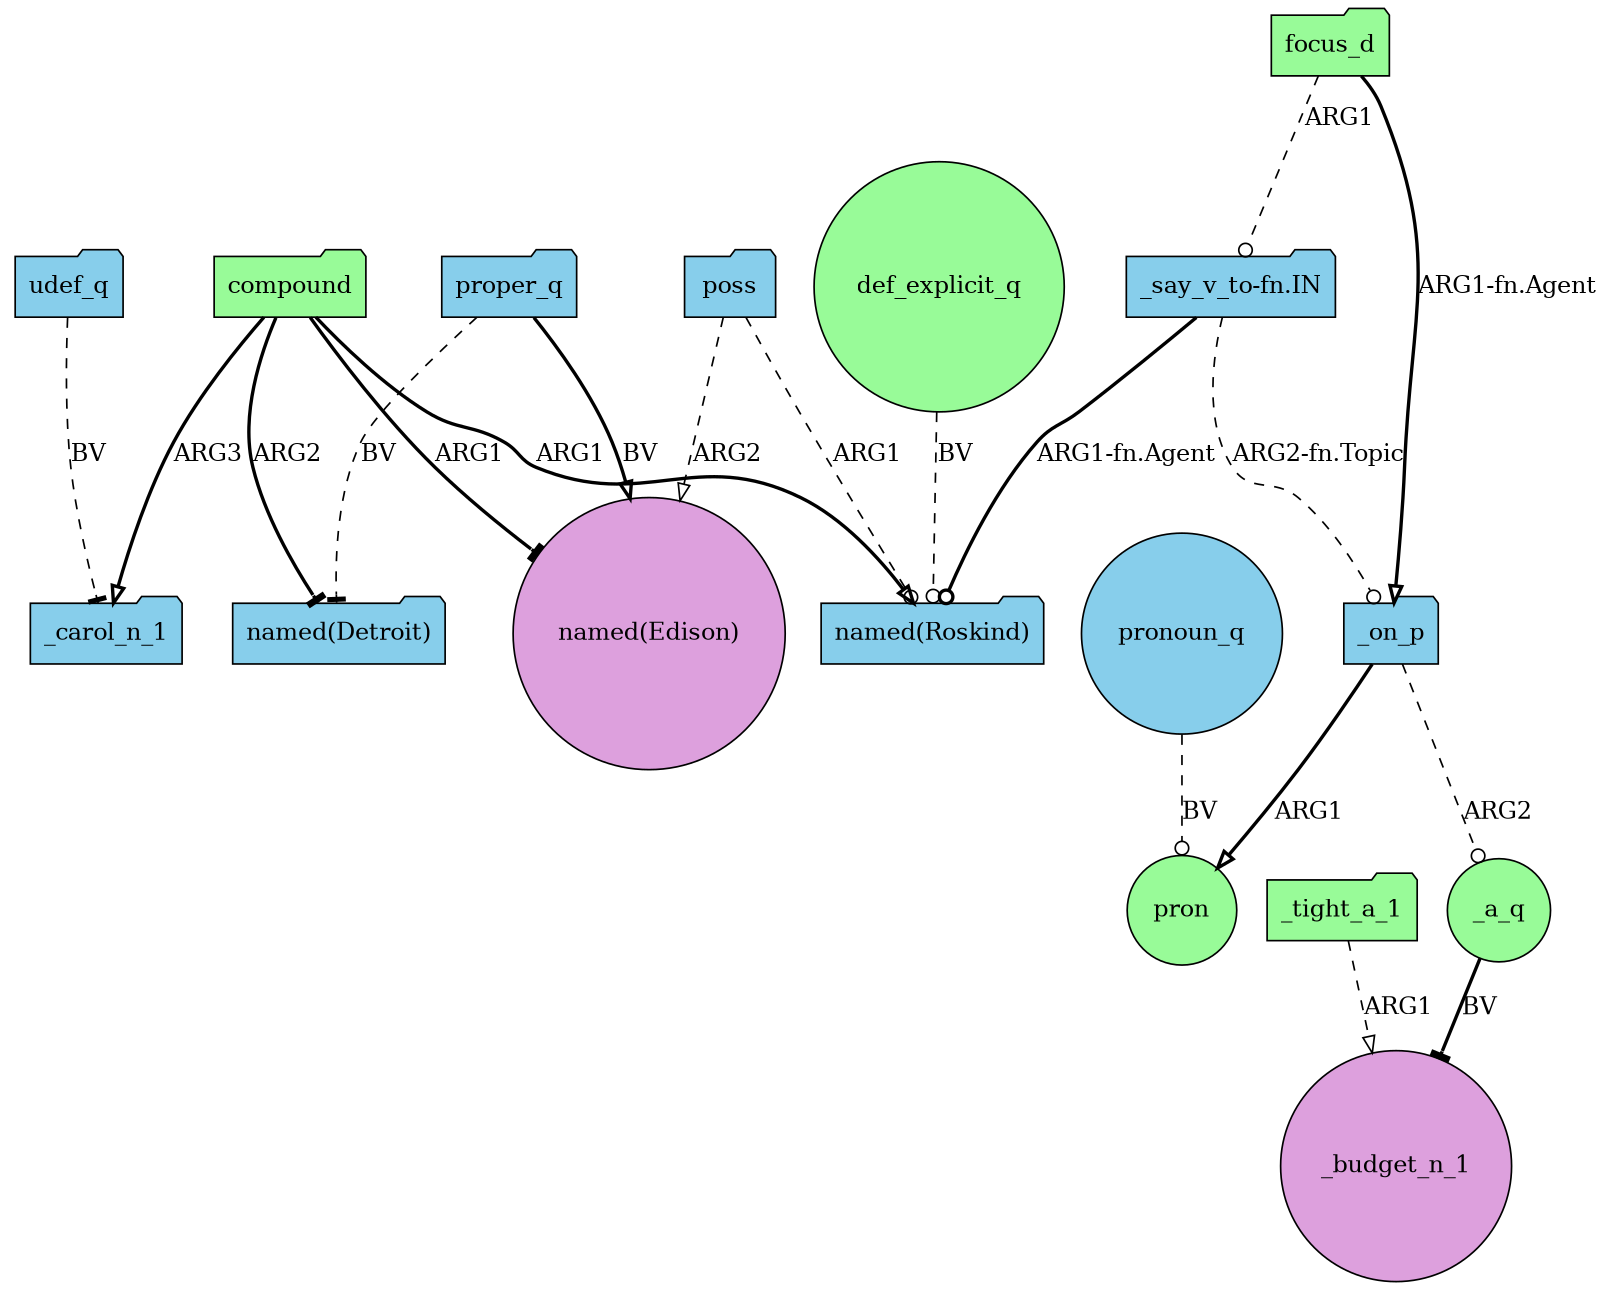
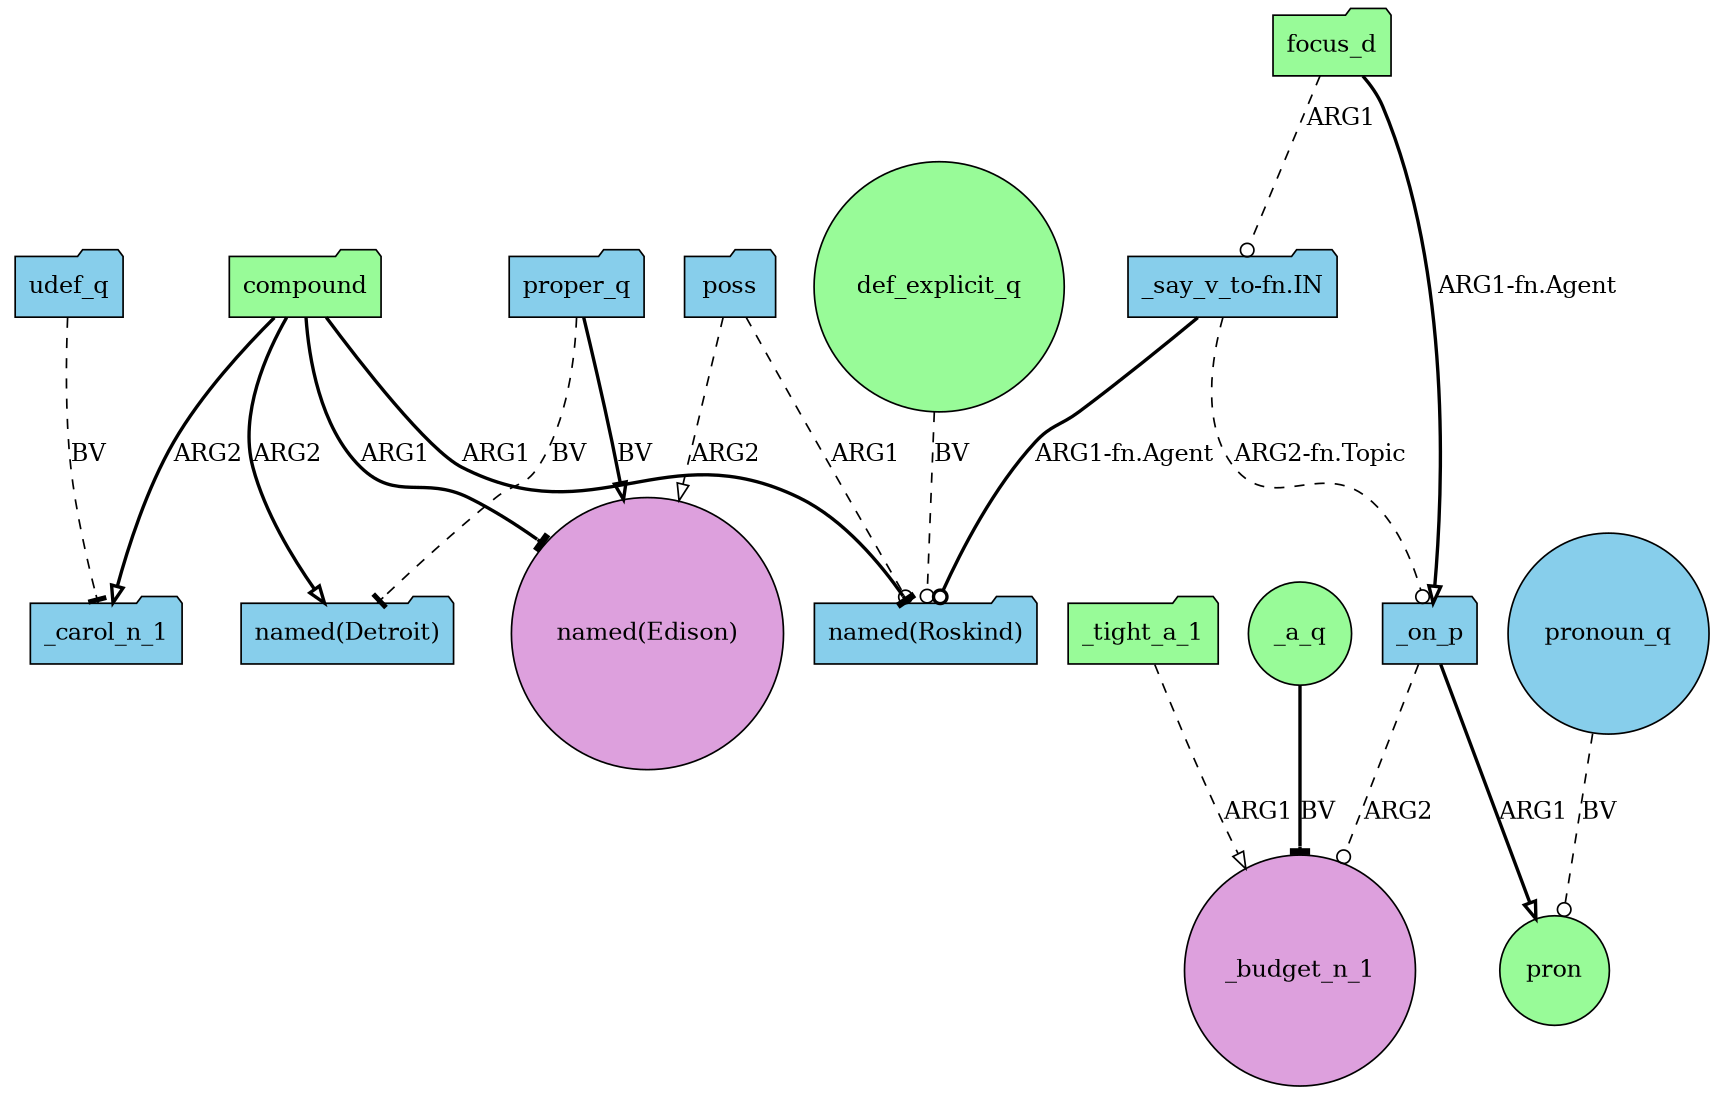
edge "compound" -> "_carol_n_1": label "ARG3" -> "ARG2"
edge "compound" -> "named(Detroit)": arrowhead tee -> onormal
edge "compound" -> "named(Roskind)": arrowhead onormal -> tee
edge "_on_p" -> "_a_q": now "_on_p" -> "_budget_n_1"
